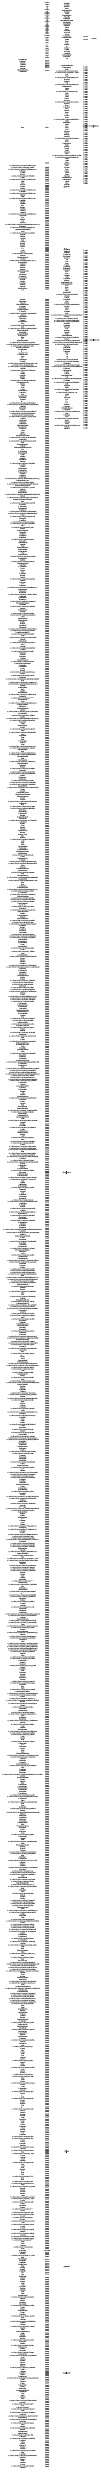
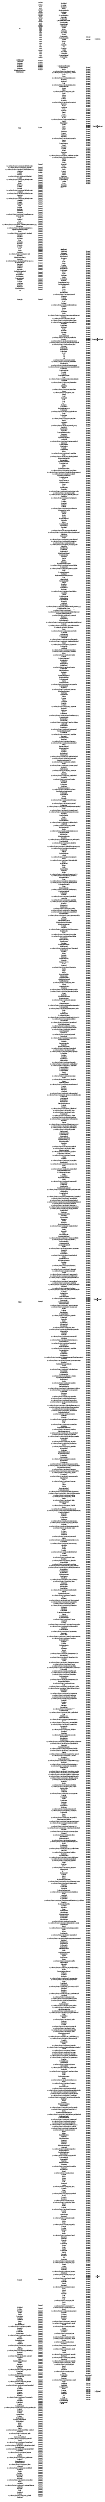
edge "NULL" -> "base:имеетТипПожарногоИзвещателя": label "состоитИз:onProperty" -> "owl:onProperty"
node "base:Ткань_смесовая": removed
edge "base:Бензгидрол" -> "base:ГорючиеПылиИлиВолокна": now "base:Бензгидрол" -> "base:N-Карбэтокси-6-хлорбензоксазолинтион"
edge "base:Метилформиат" -> "base:ГорючийГаз": now "base:Метилформиат" -> "base:Дифторметан"
